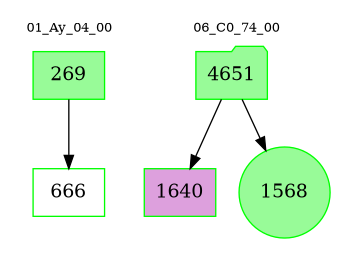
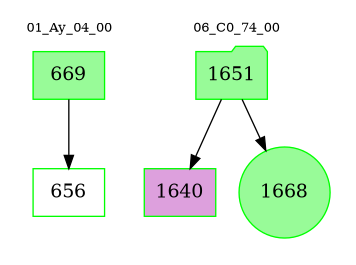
node "269": label "269" -> "669"
node "4651": label "4651" -> "1651"
node "666": label "666" -> "656"
node "1568": label "1568" -> "1668"
